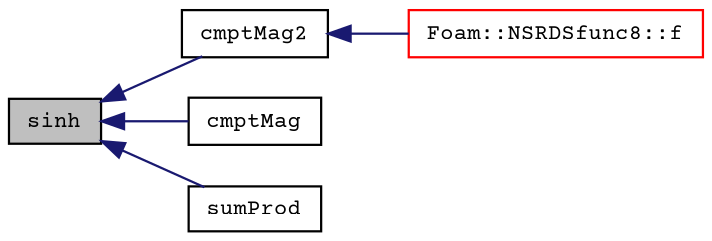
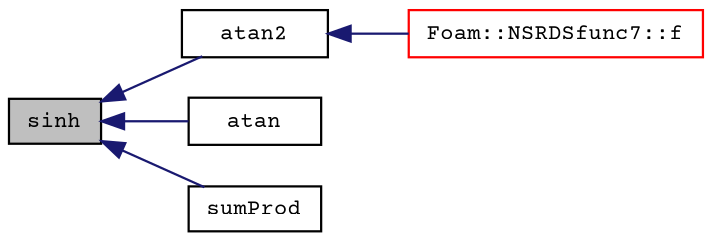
node "cmptMag2": label "cmptMag2" -> "atan2"
node "Foam::NSRDSfunc8::f": label "Foam::NSRDSfunc8::f" -> "Foam::NSRDSfunc7::f"
node "cmptMag": label "cmptMag" -> "atan"
